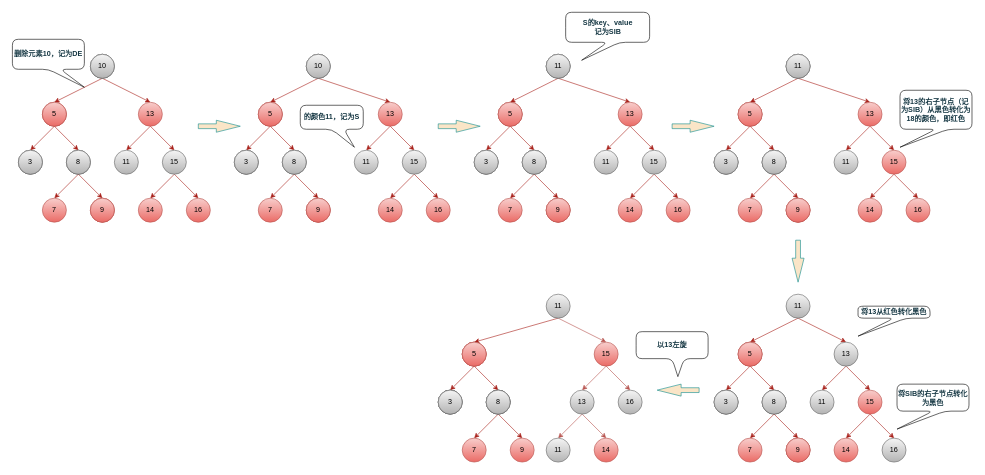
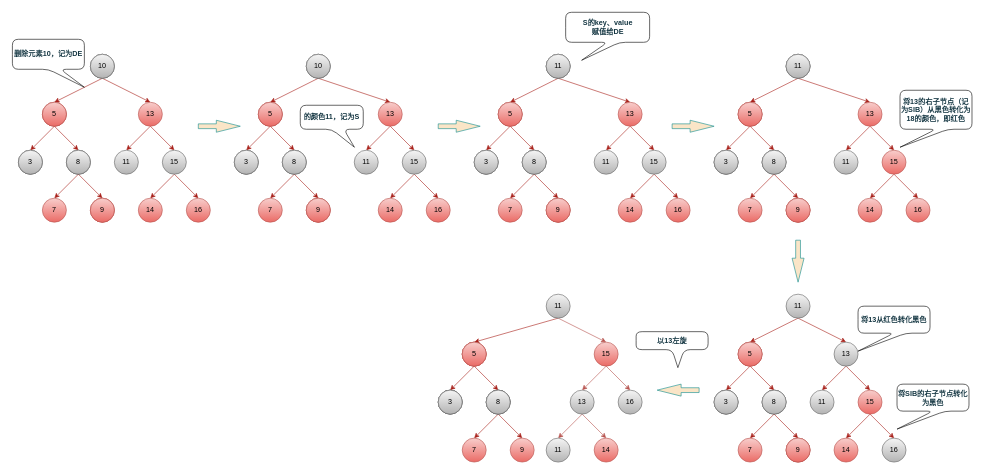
node "S的key、value 记为SIB": label "S的key、value 记为SIB" -> "S的key、value 赋值给DE"
node "将13从红色转化黑色": size 72x30 -> 72x45
node "以13左旋": size 72x45 -> 72x36
